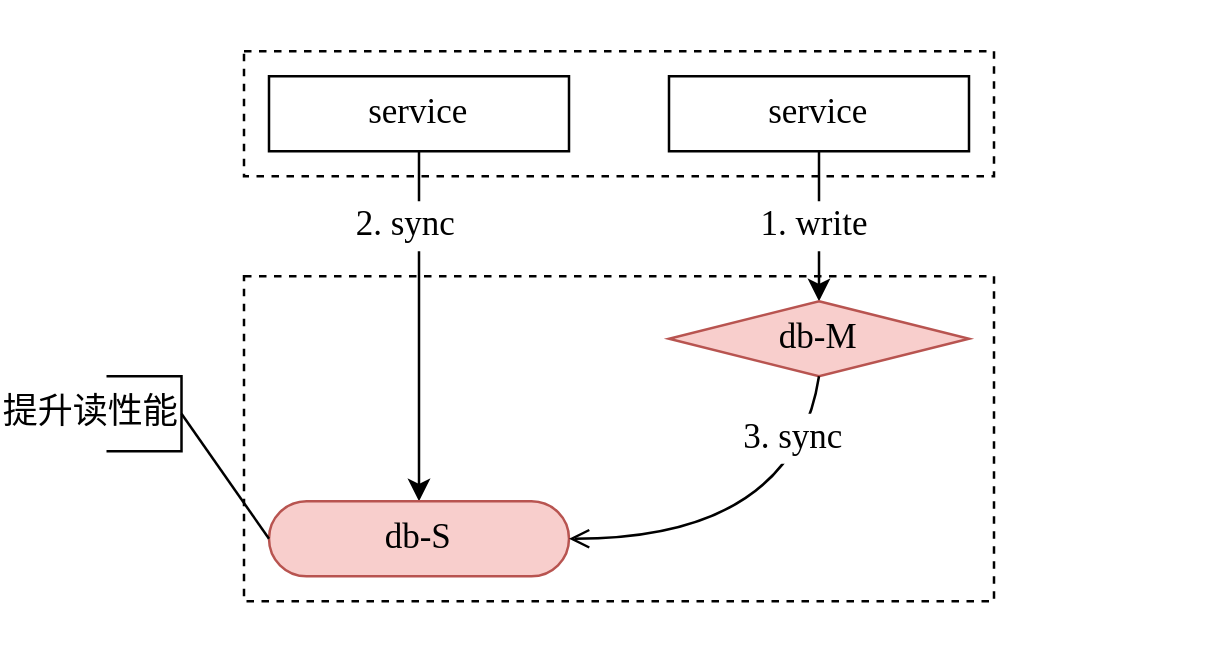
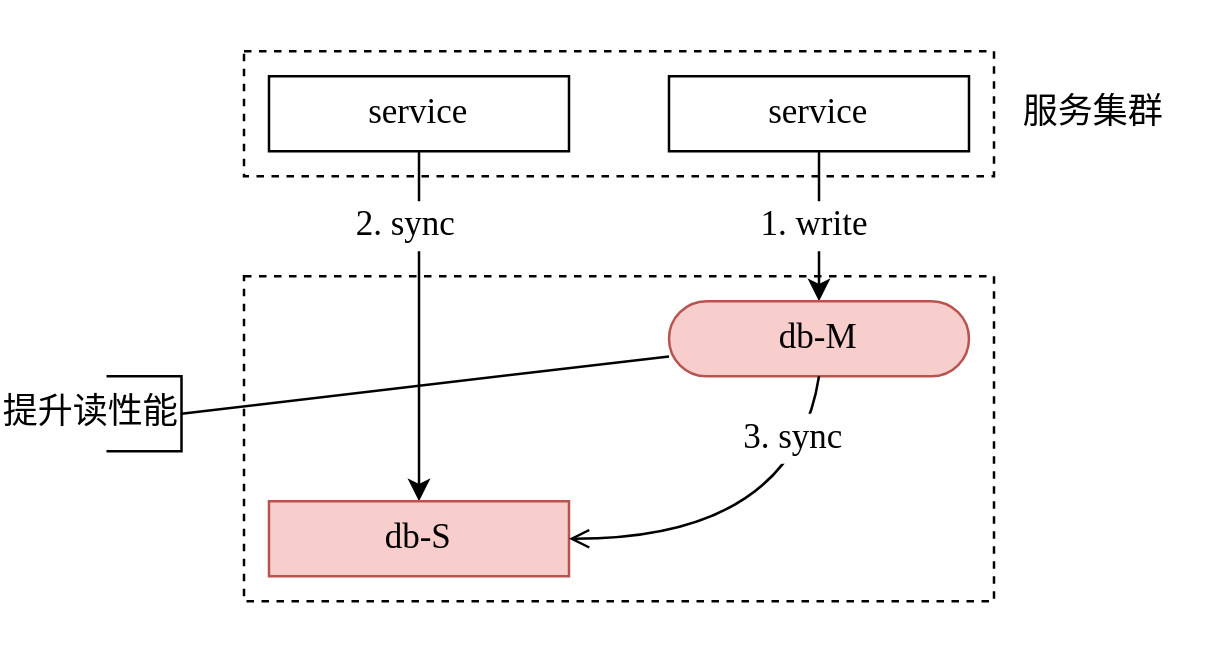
node "服务集群": added
node "db-M": shape diamond -> rounded rectangle
edge "提升读性能" -- "db-S": now "提升读性能" -- "db-M"
node "db-S": shape rounded rectangle -> rectangle
